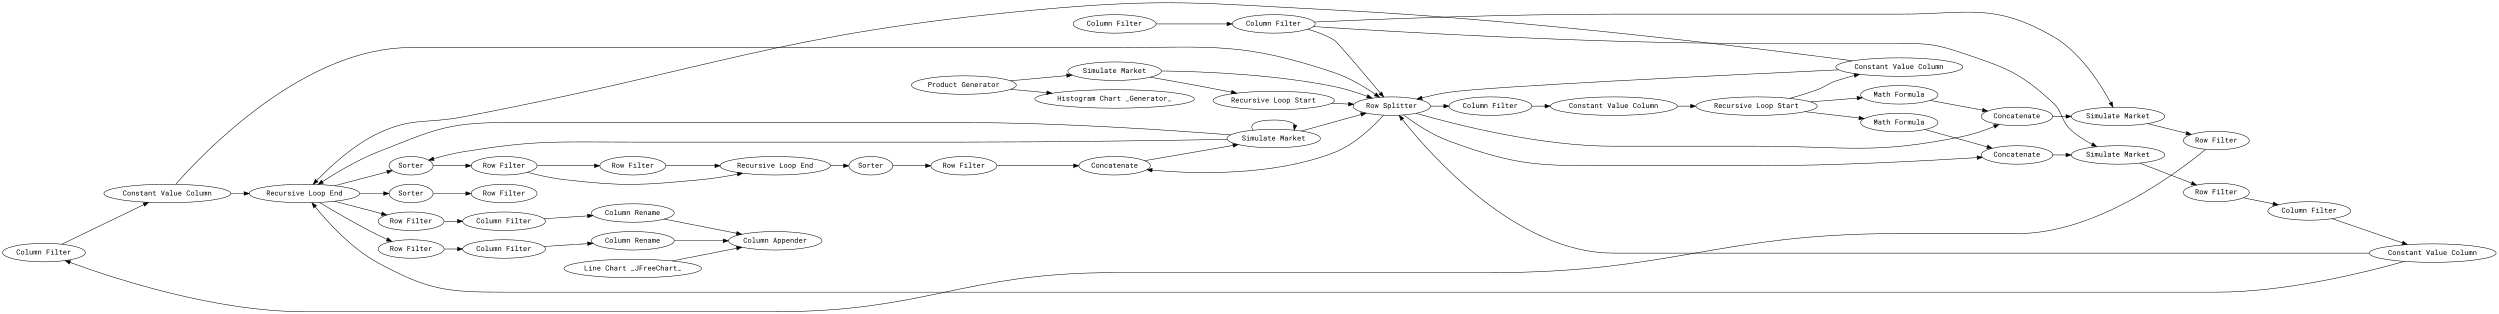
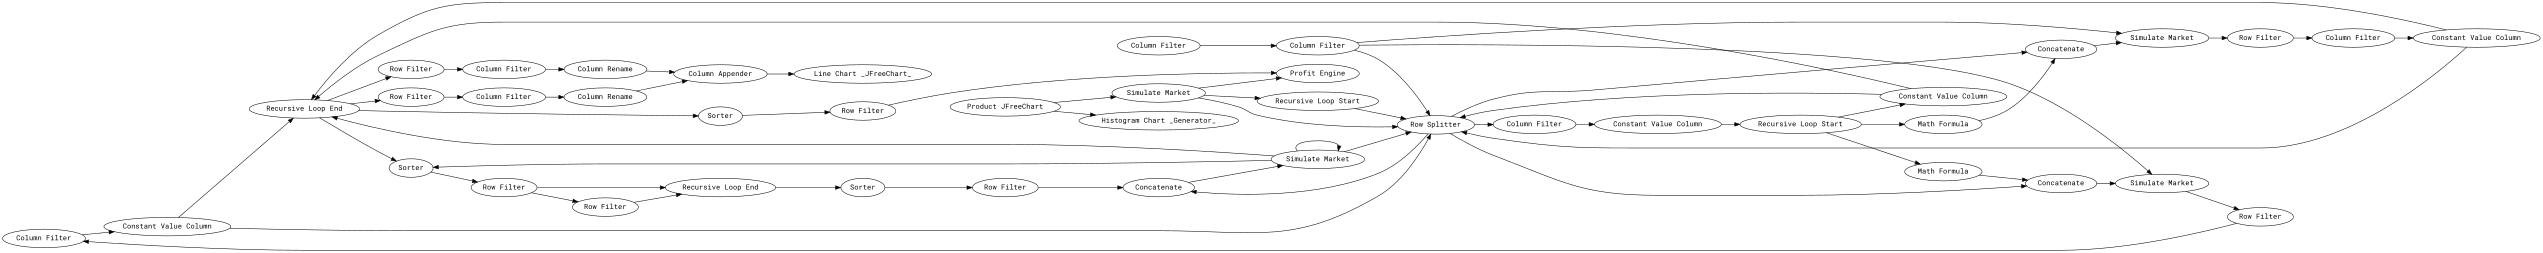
node "Profit Engine": added
node "Product Generator": label "Product Generator" -> "Product JFreeChart"
edge "Line Chart _JFreeChart_" -> "Column Appender": reversed
